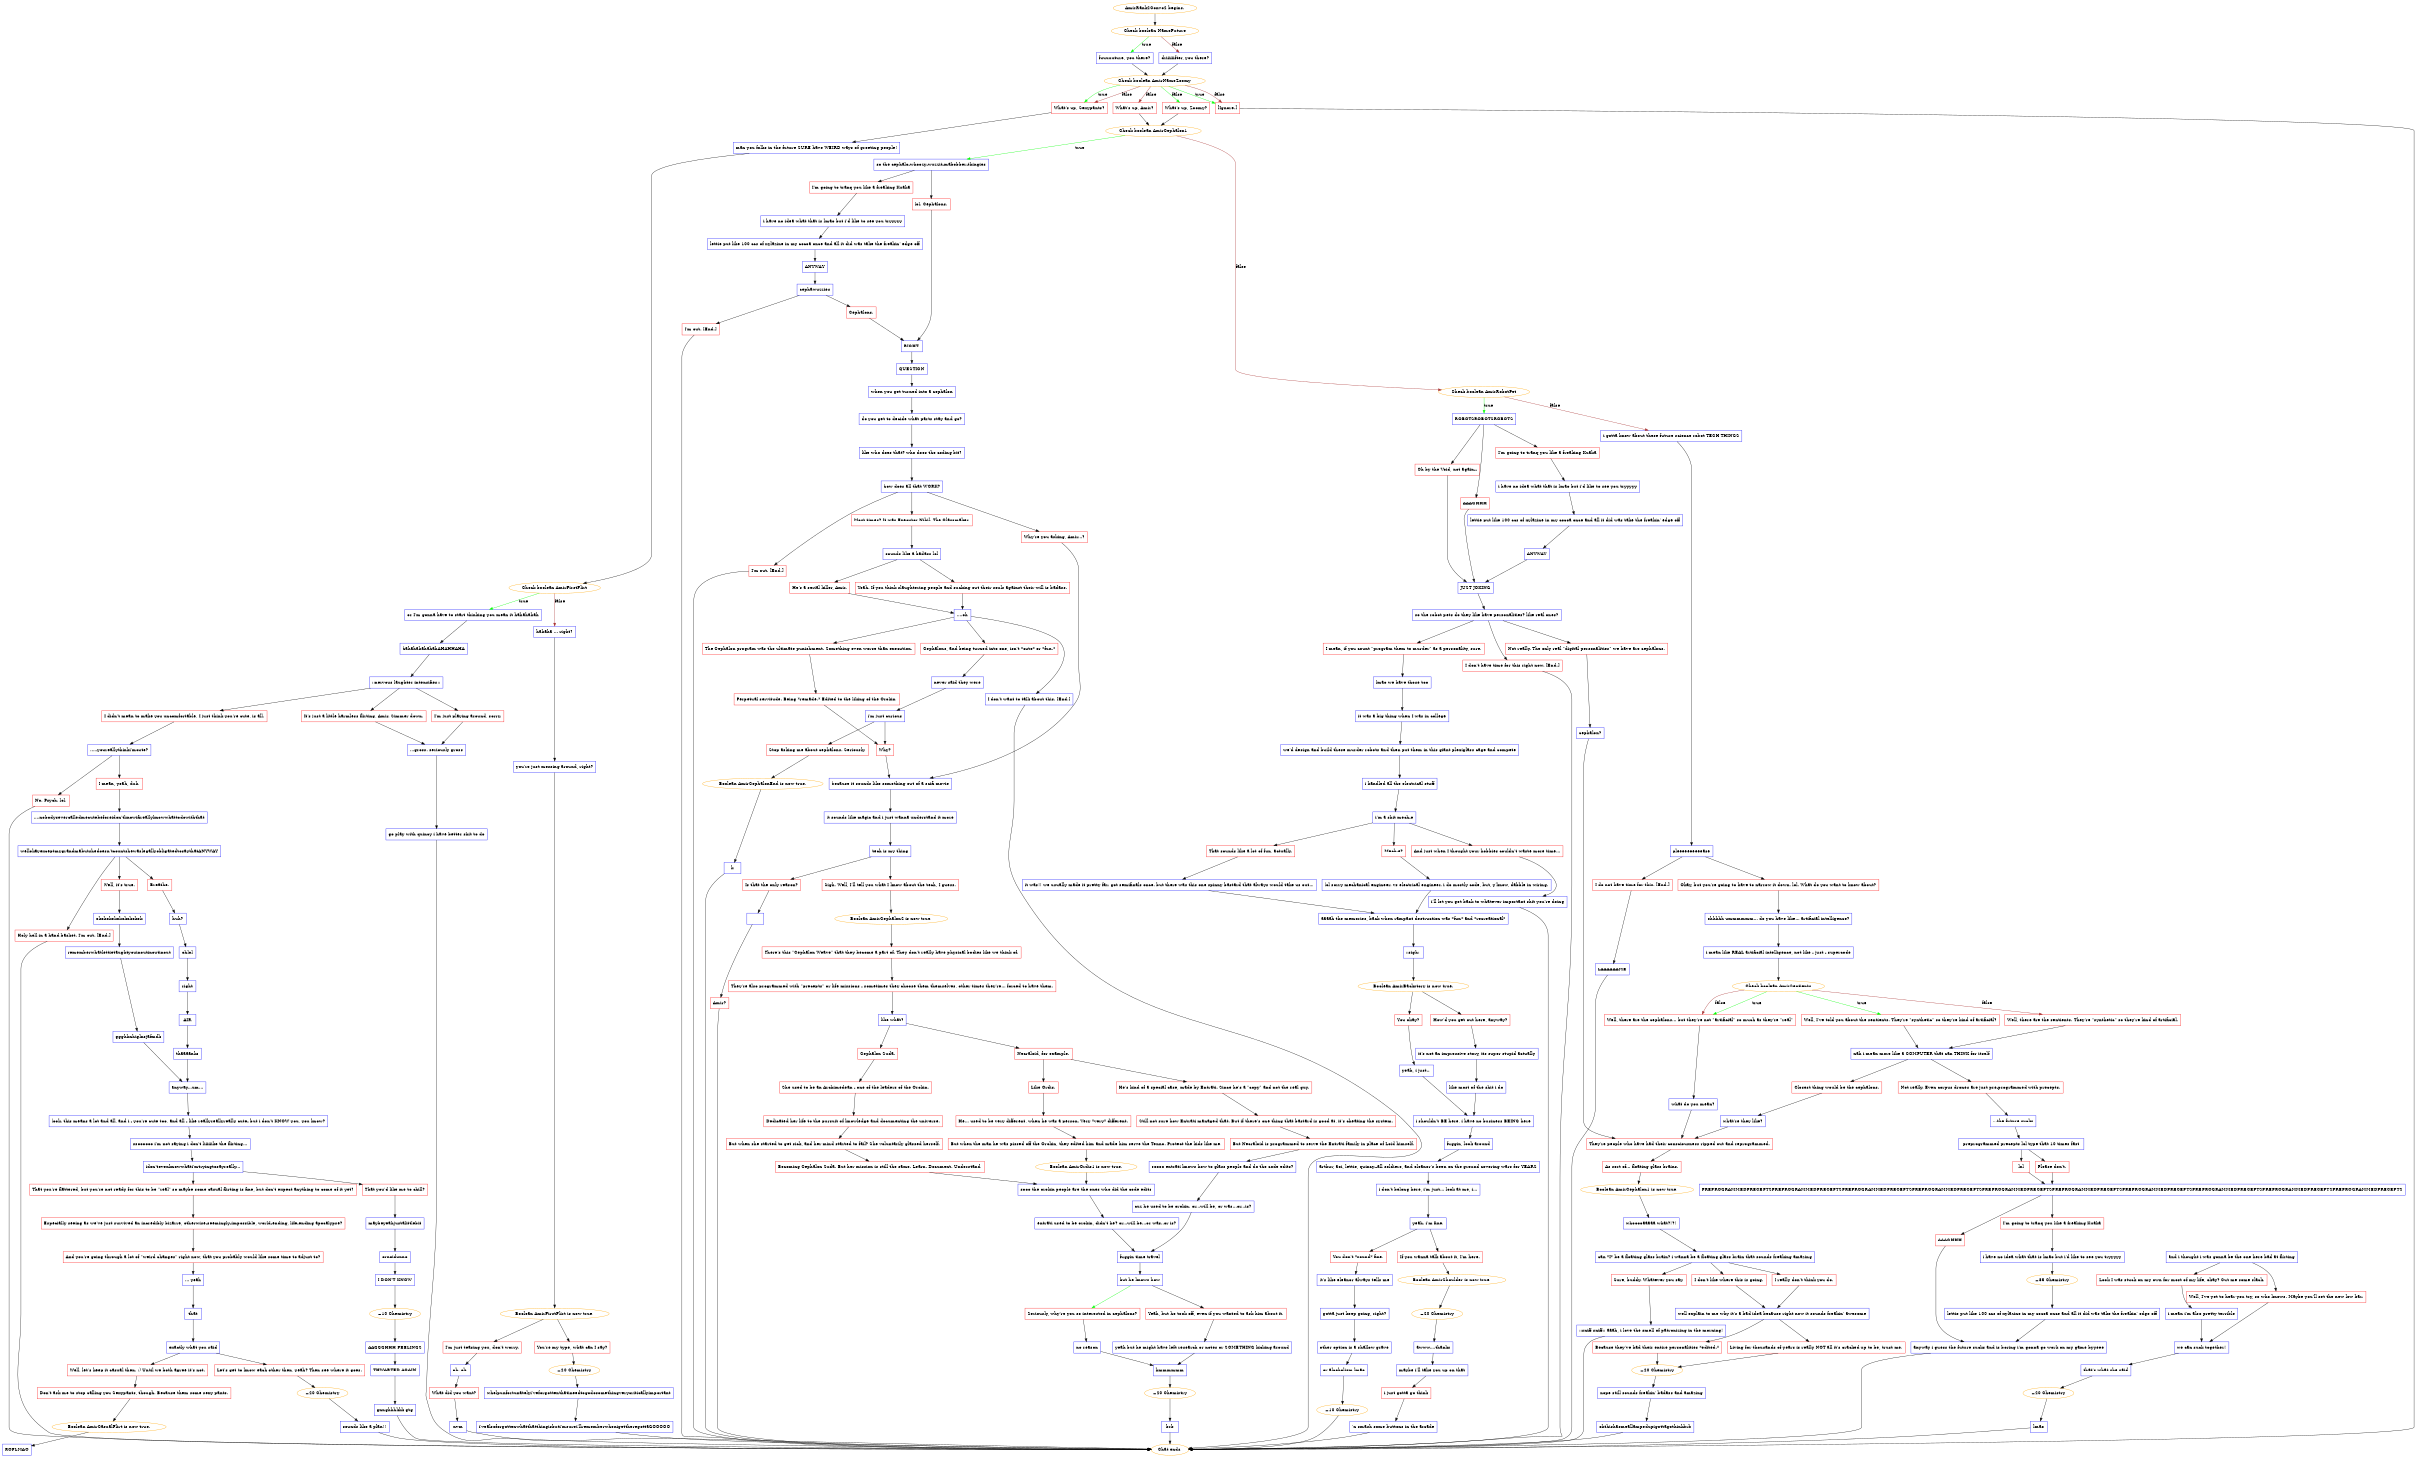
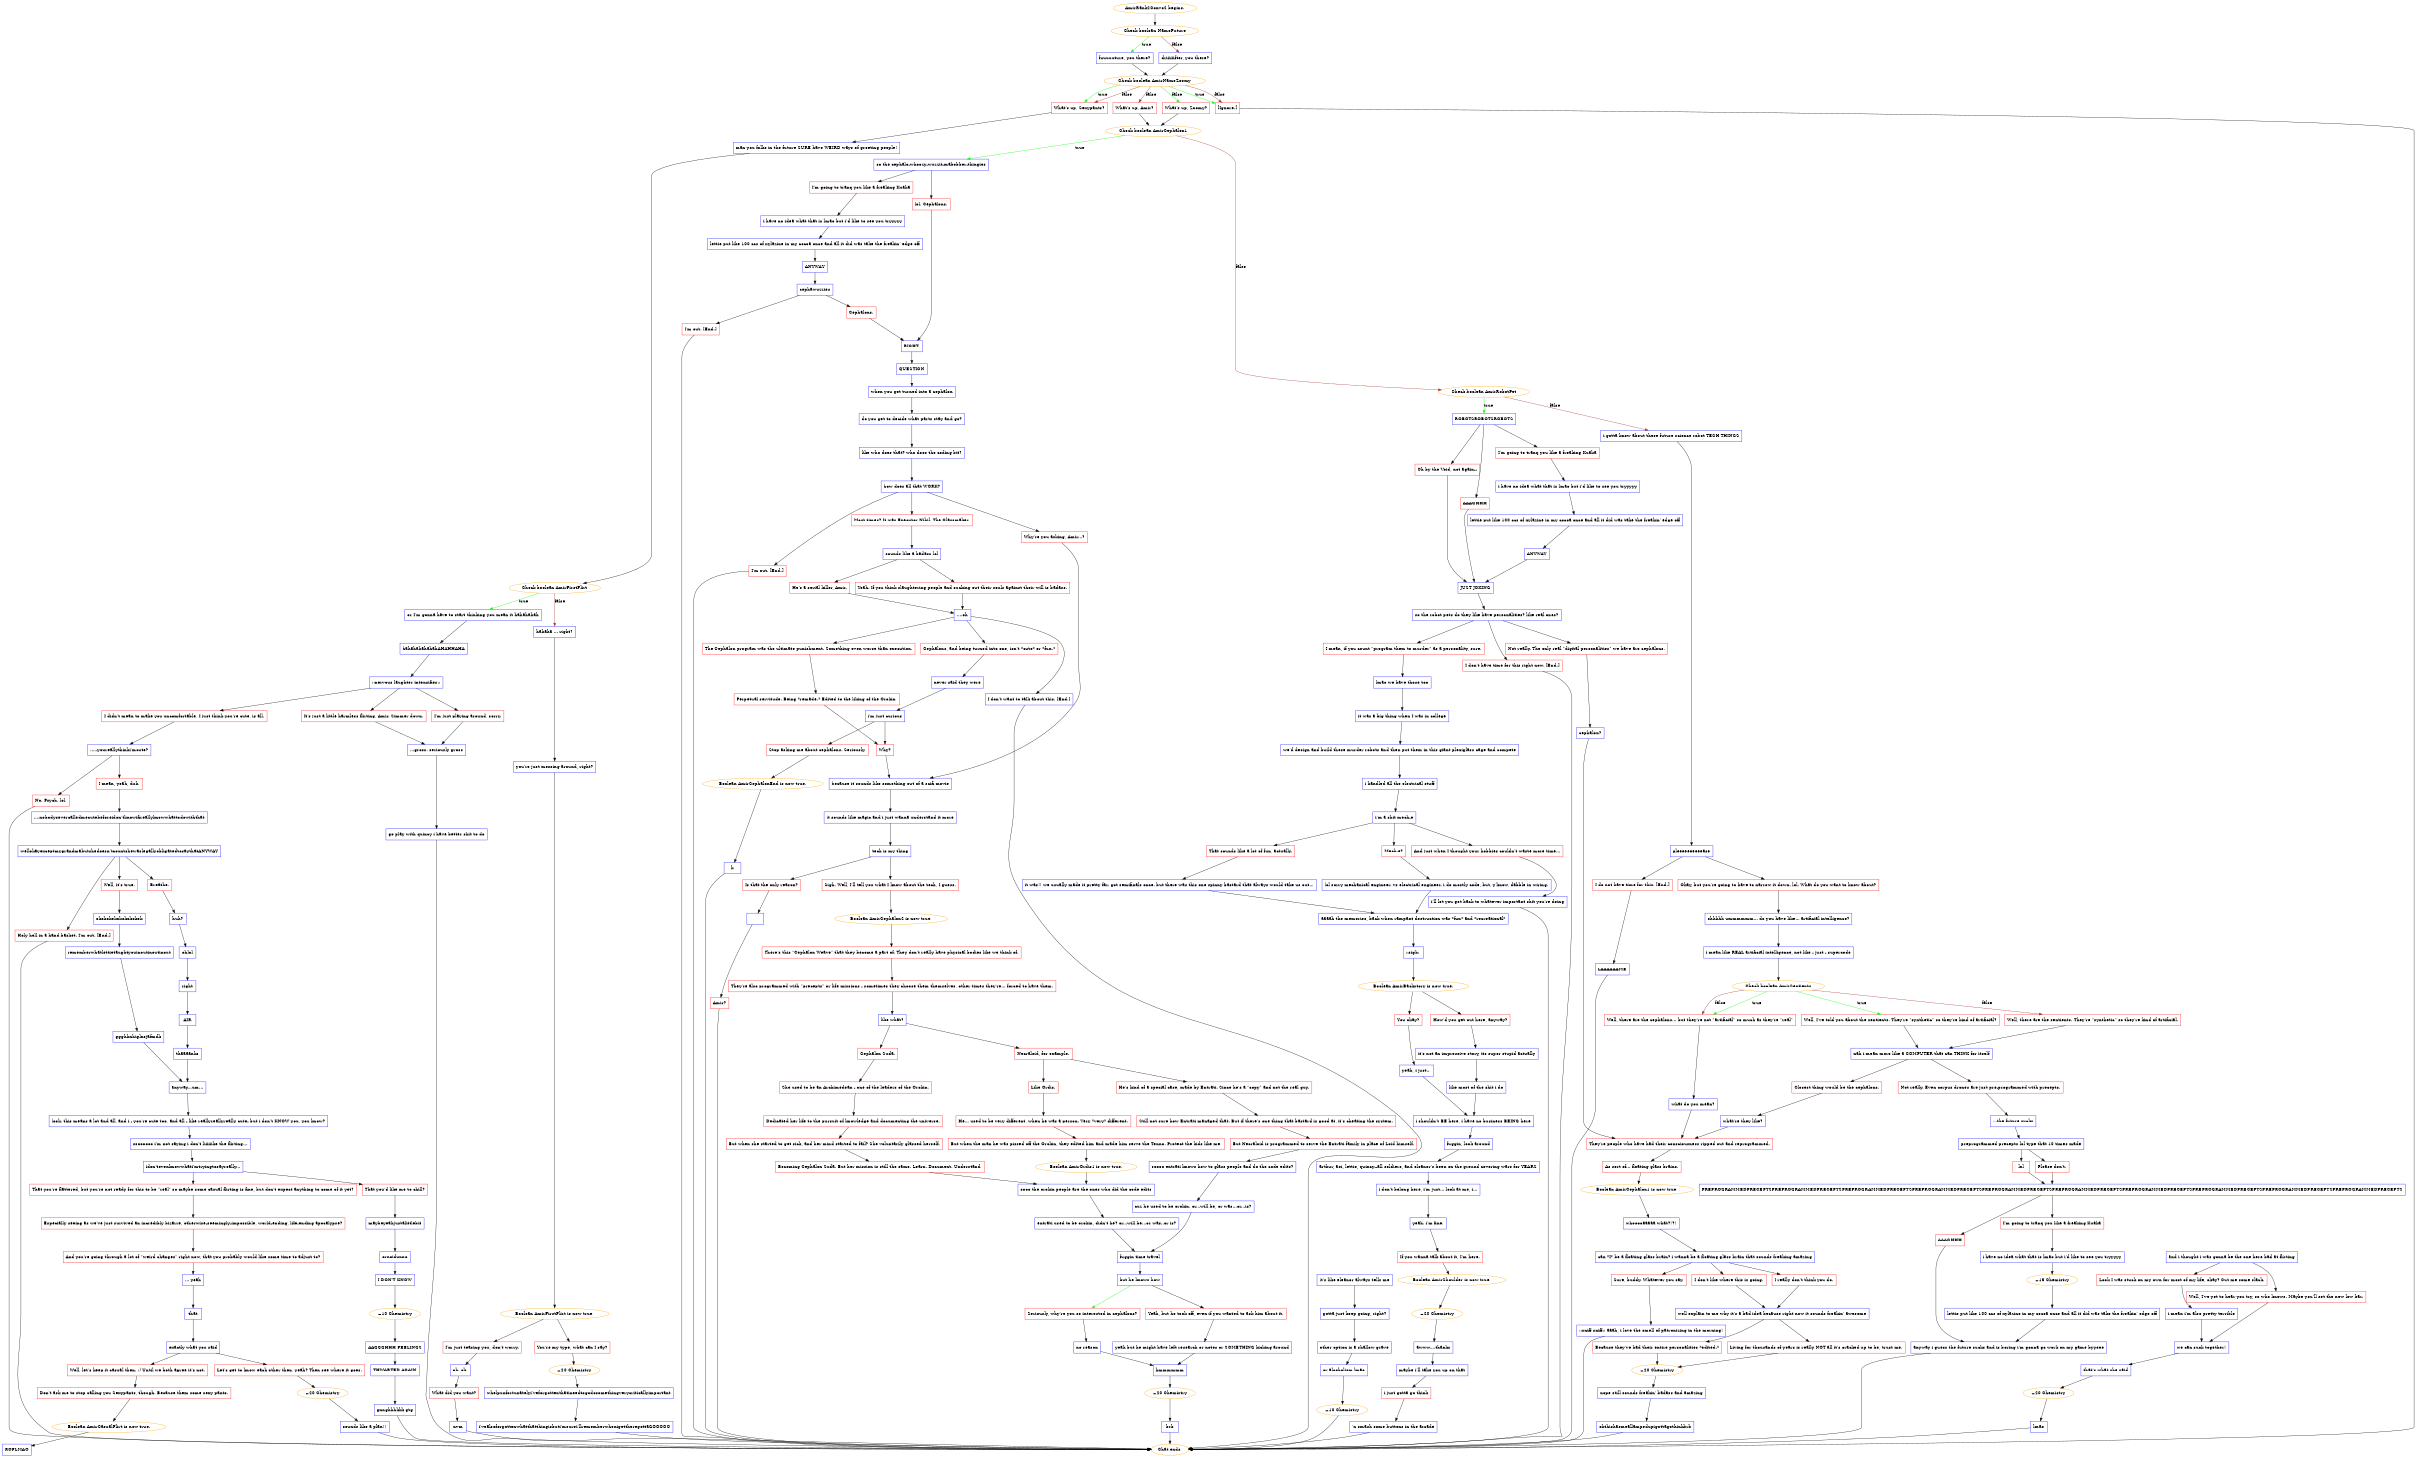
node "preprogrammed precepts lol type that 10 times fast": label "preprogrammed precepts lol type that 10 times fast" -> "preprogrammed precepts lol type that 10 times made"
node "You don't *sound* fine.": removed
node "+85 Chemistry": label "+85 Chemistry" -> "+15 Chemistry"
